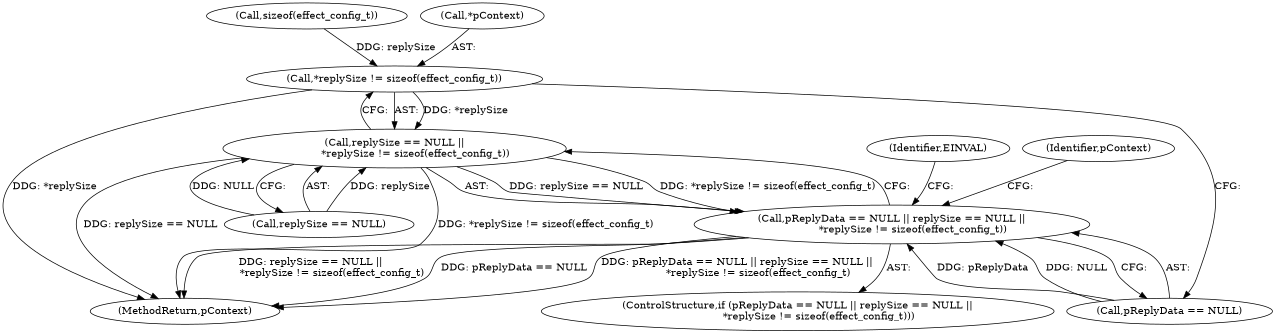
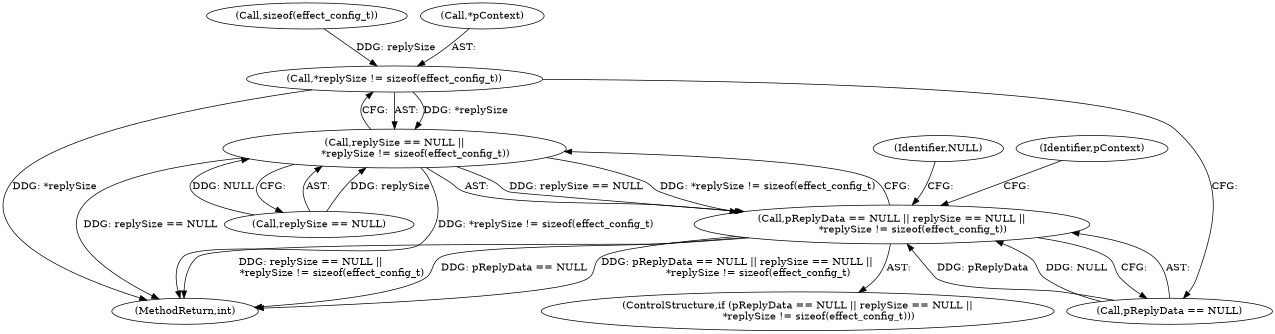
node "(Identifier,EINVAL)": label "(Identifier,EINVAL)" -> "(Identifier,NULL)"
node "(MethodReturn,pContext)": label "(MethodReturn,pContext)" -> "(MethodReturn,int)"
